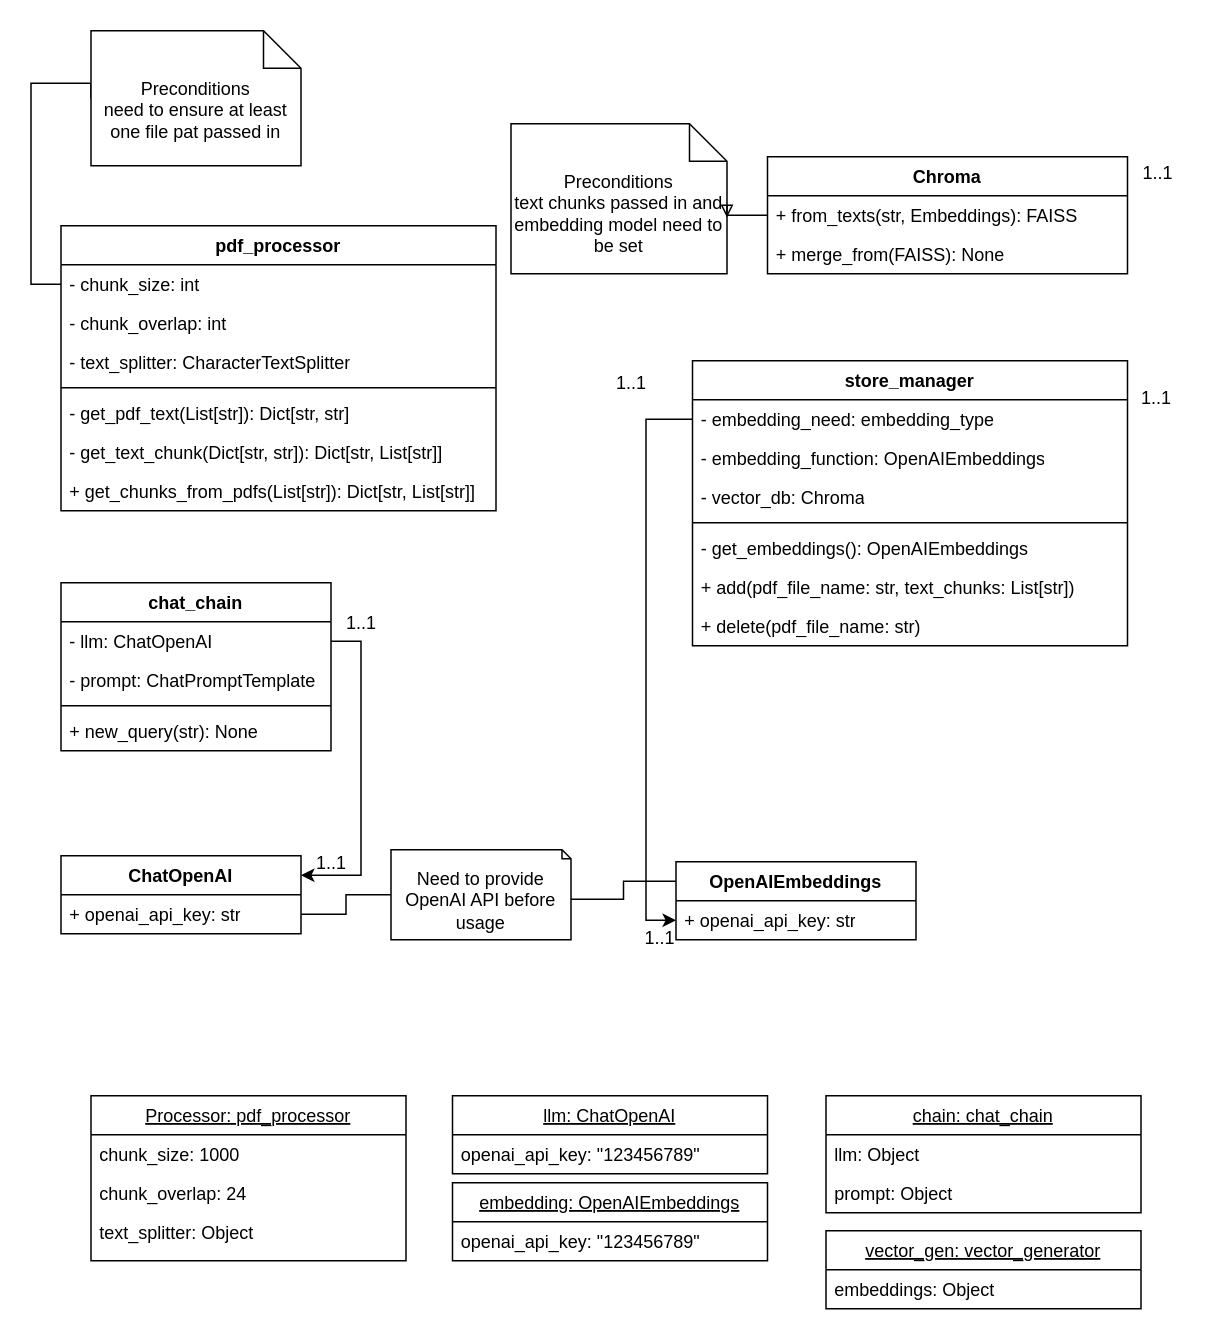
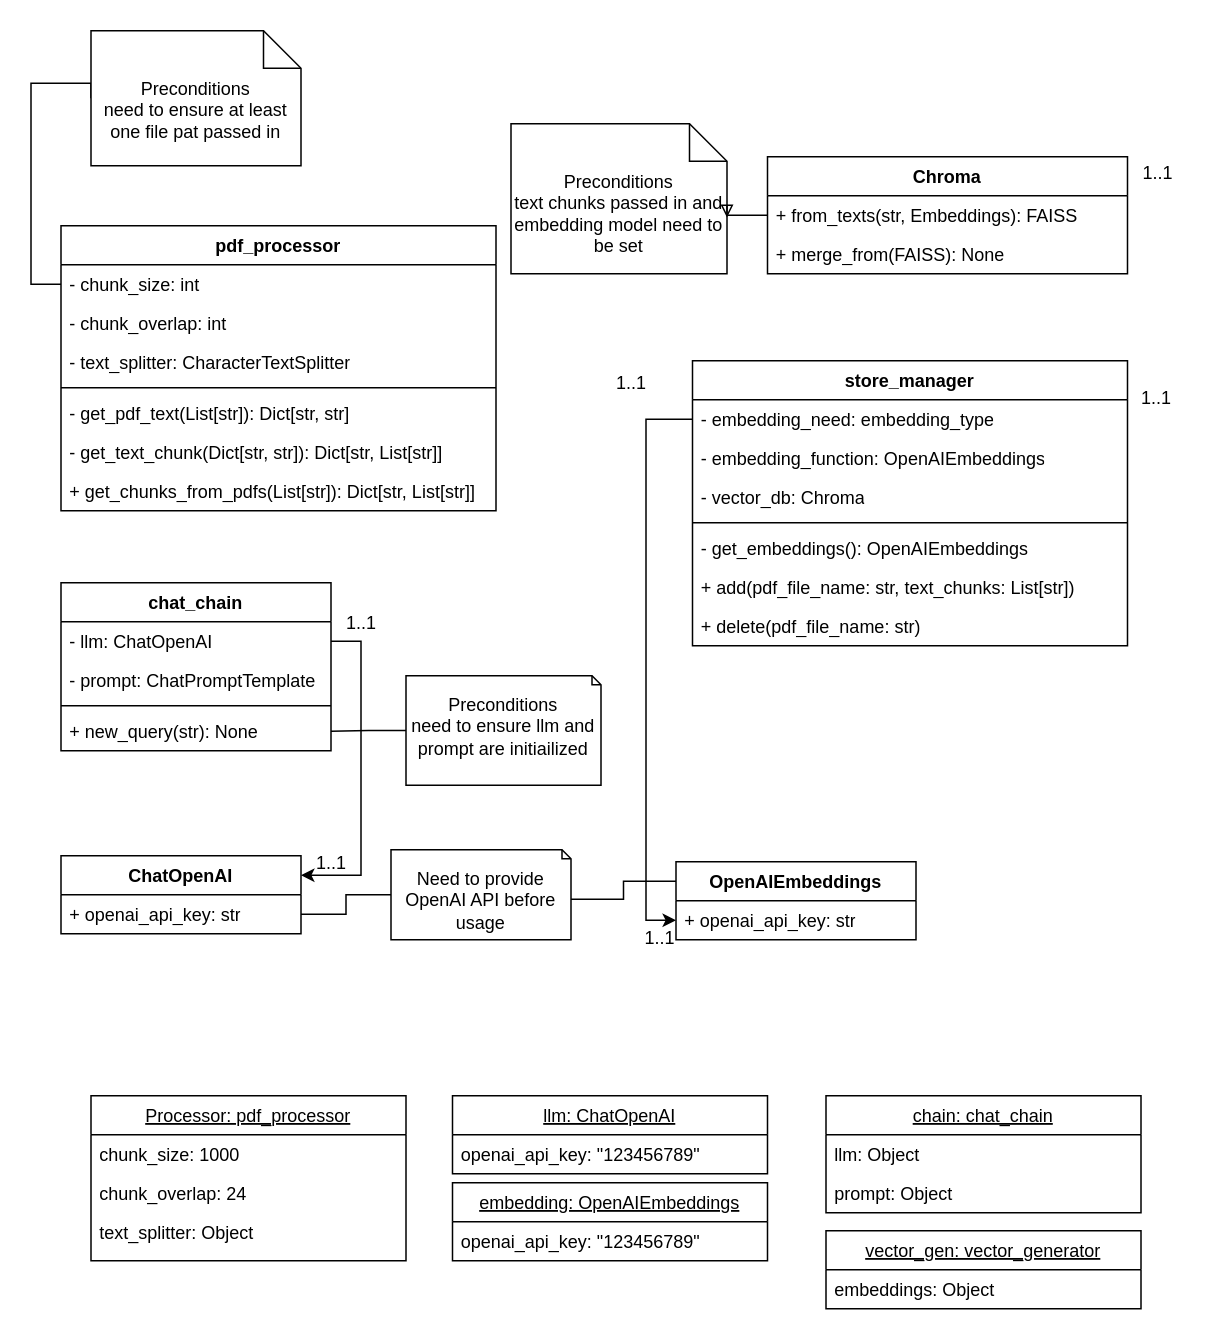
edge "Preconditions need to ensure llm and prompt are initiailized" -- "+ new_query(str): None": added
node "Preconditions need to ensure llm and prompt are initiailized": added
